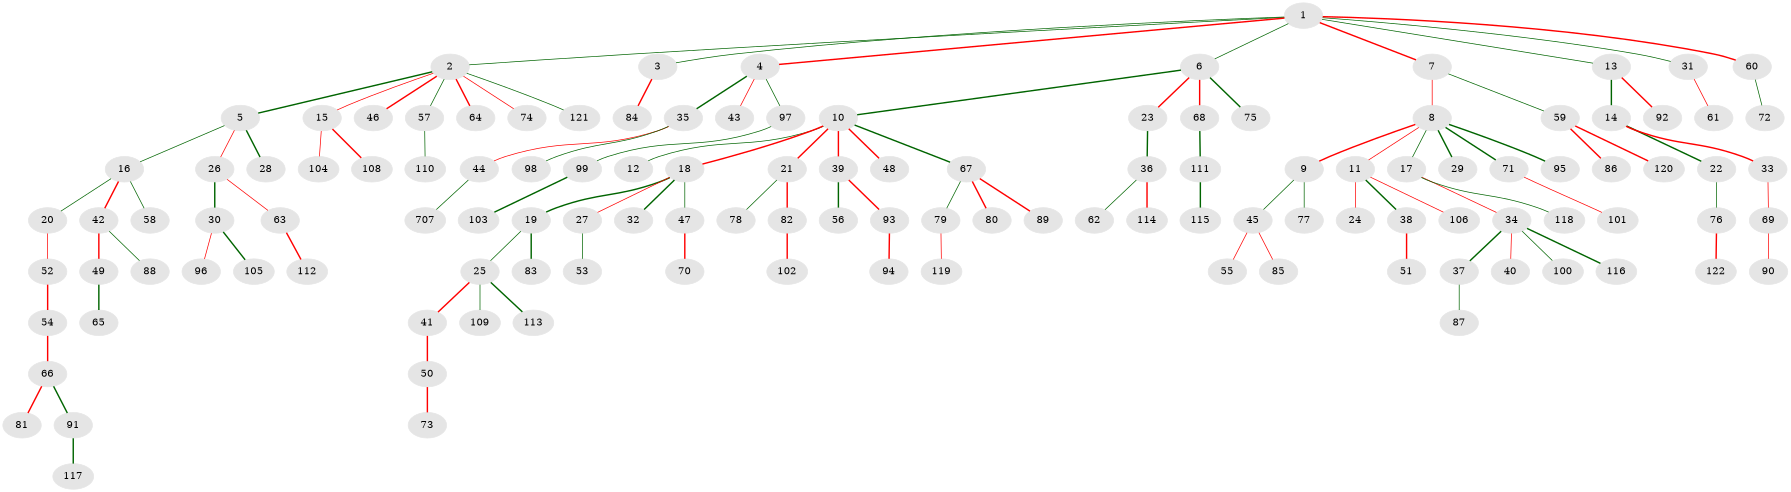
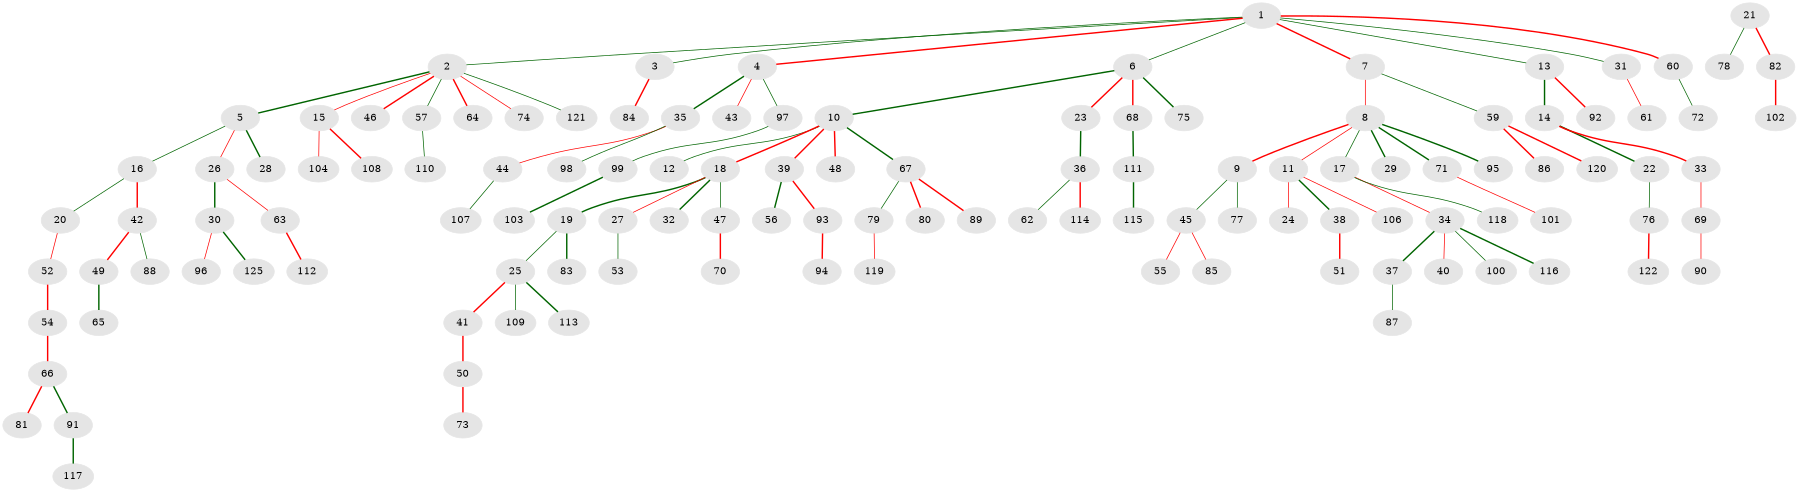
edge "10" -- "21": removed
node "58": removed
node "707": label "707" -> "107"
node "105": label "105" -> "125"
